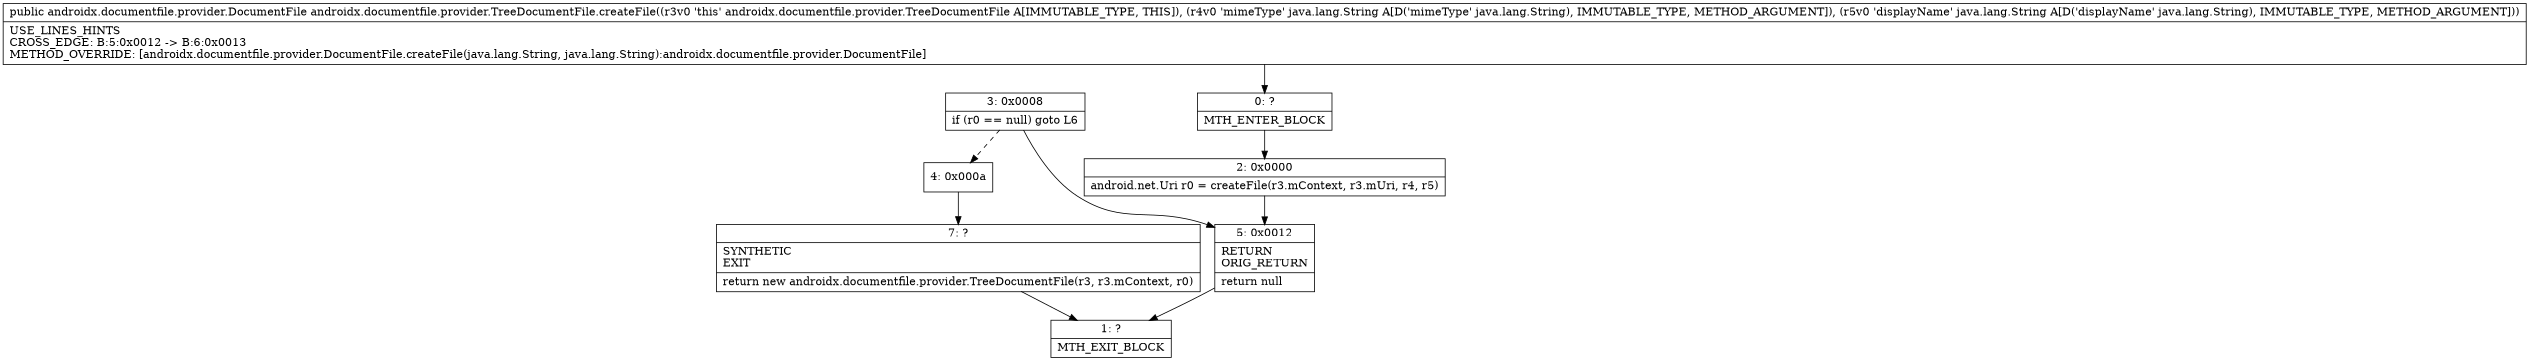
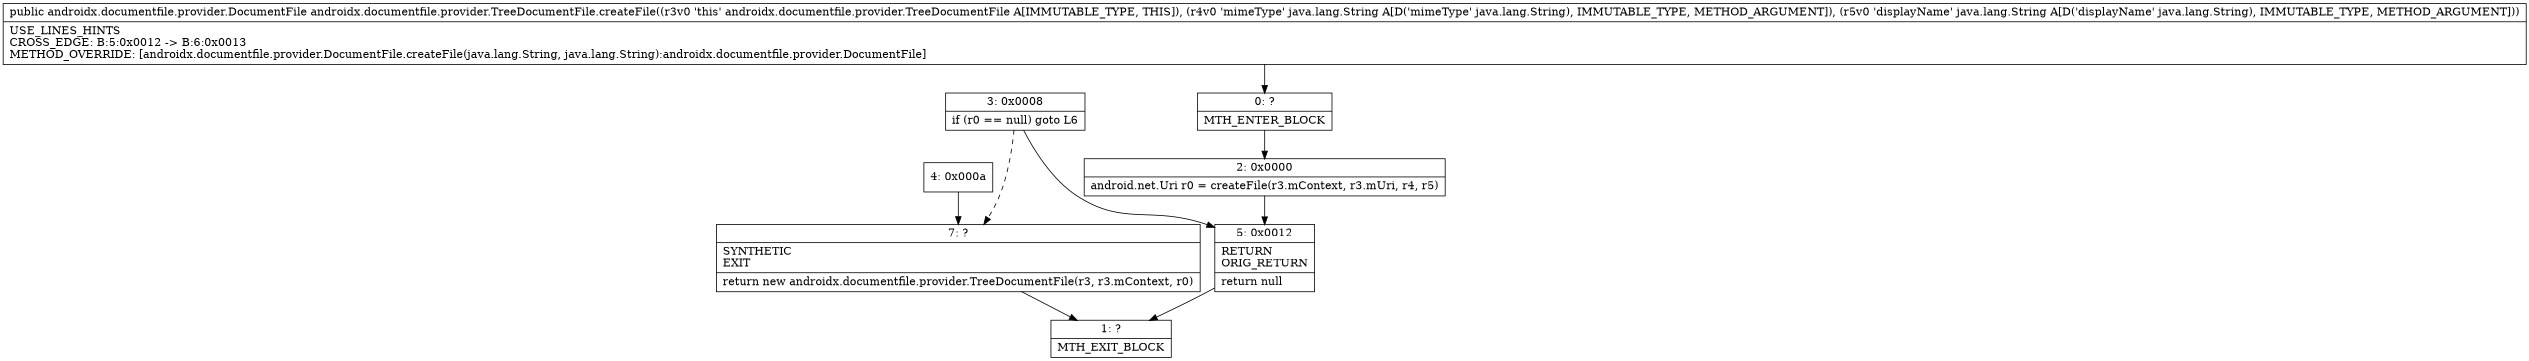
edge "3: 0x0008" -> "4: 0x000a": now "3: 0x0008" -> "7: ?"
